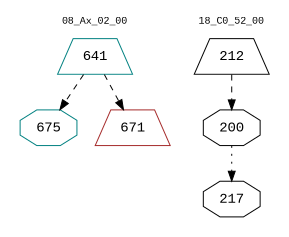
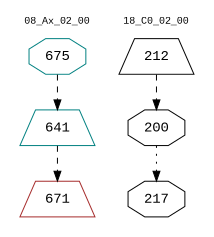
cluster "18_C0_52_00": label "18_C0_52_00" -> "18_C0_02_00"
edge "641" -> "675": reversed
